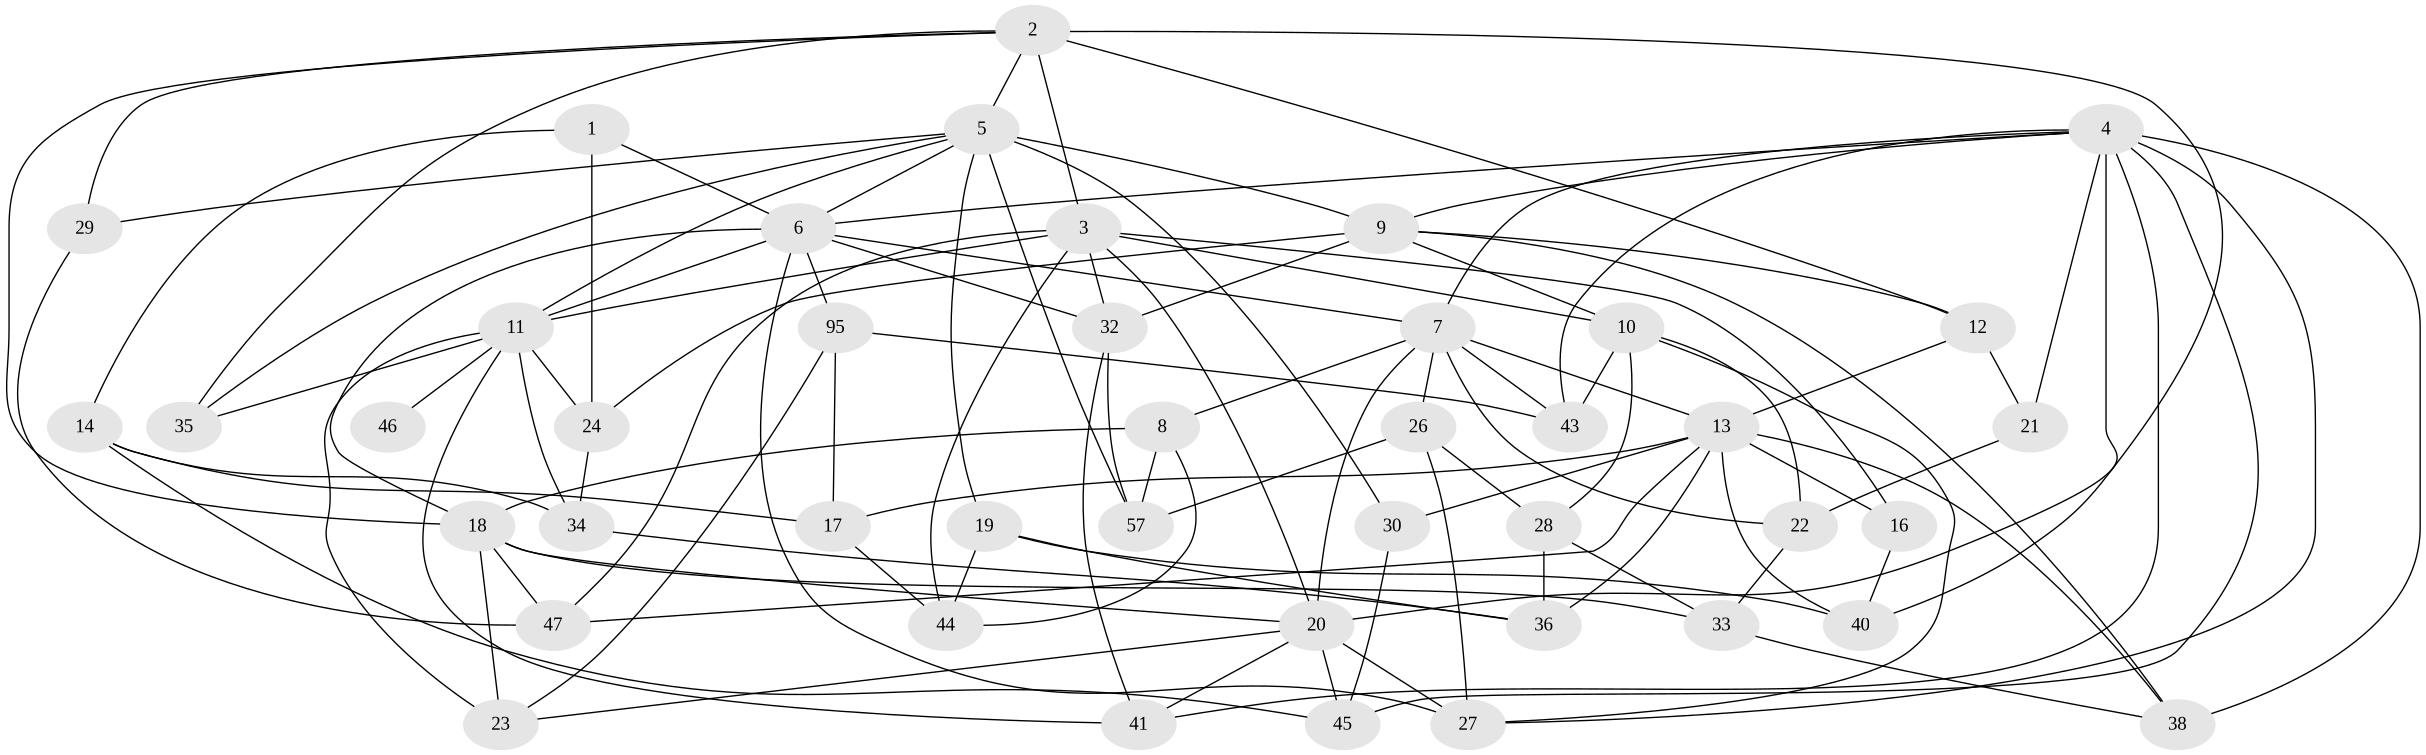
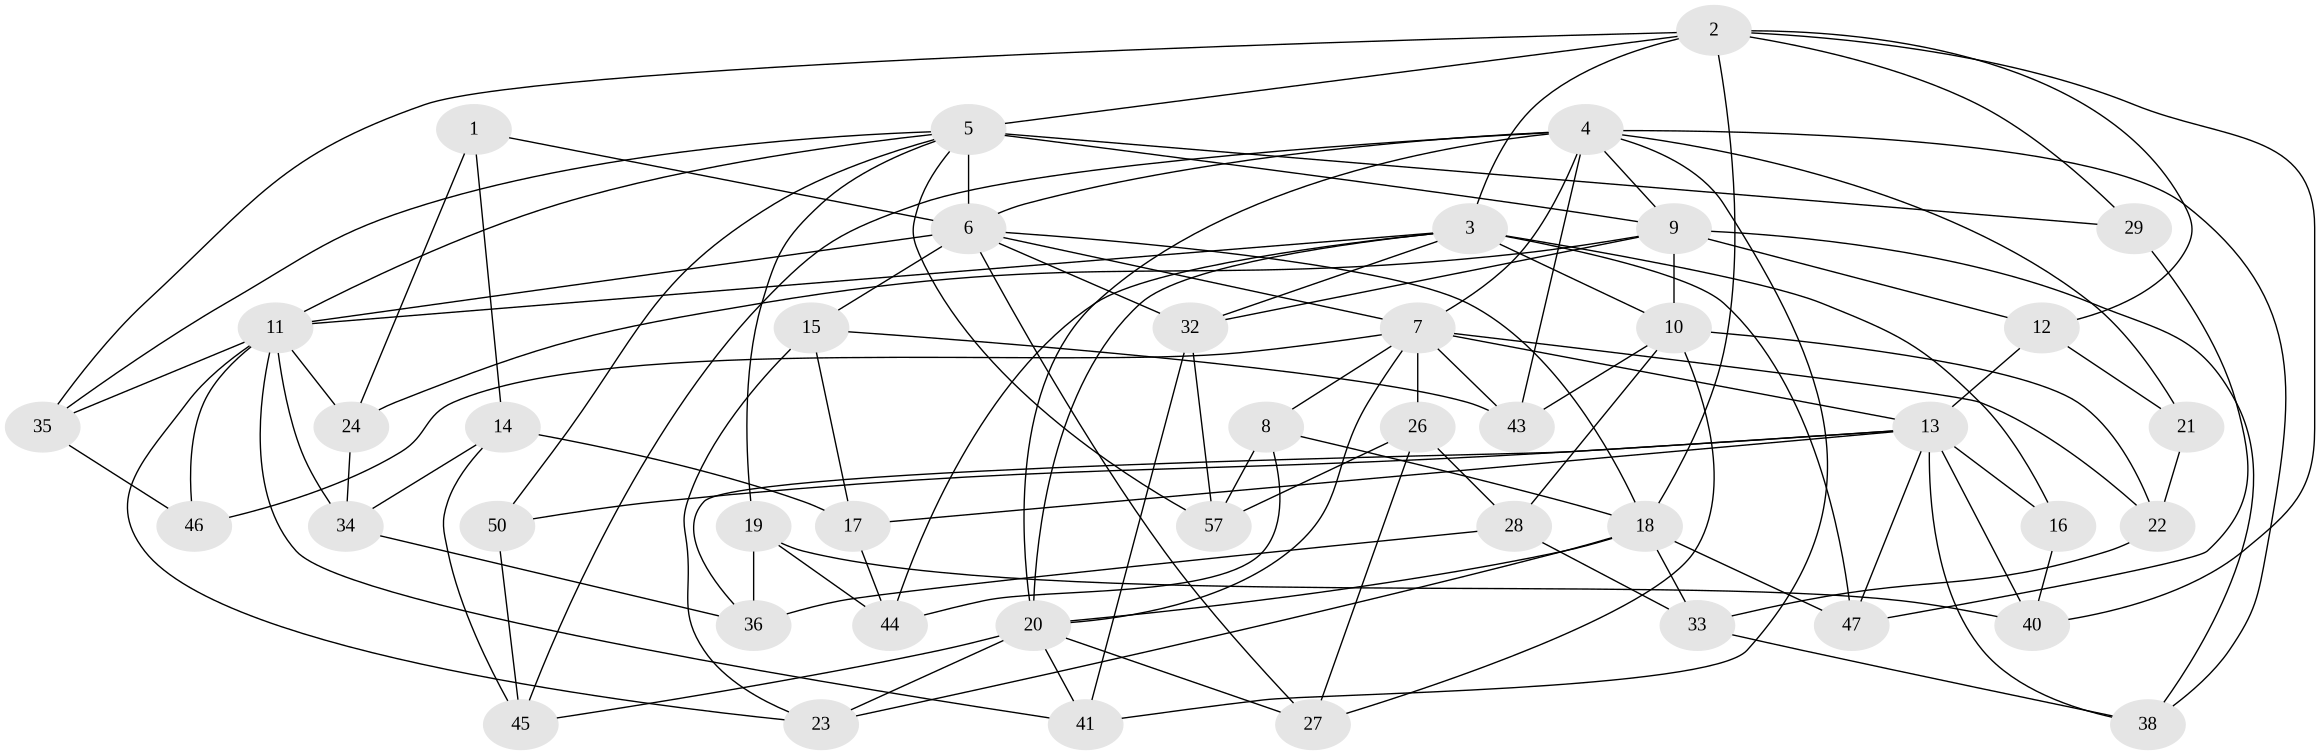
node "95": label "95" -> "15"
edge "7" -- "46": added
edge "35" -- "46": added
node "30": label "30" -> "50"
edge "4" -- "27": removed
